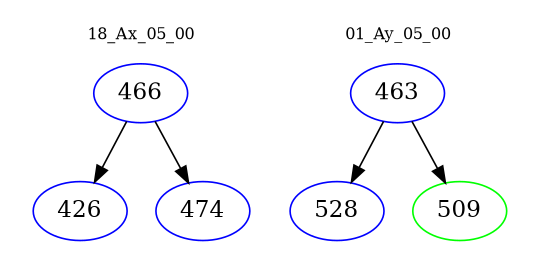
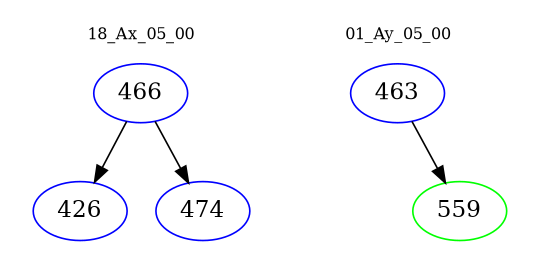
node "528": removed
node "509": label "509" -> "559"
